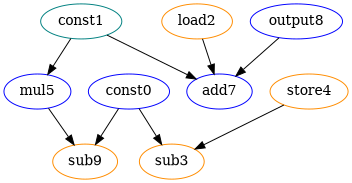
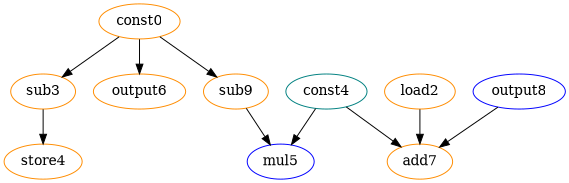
node "const1": label "const1" -> "const4"
node "const0": color blue -> darkorange
node "output6": added
node "add7": color blue -> darkorange
edge "mul5" -> "sub9": reversed
edge "store4" -> "sub3": reversed
